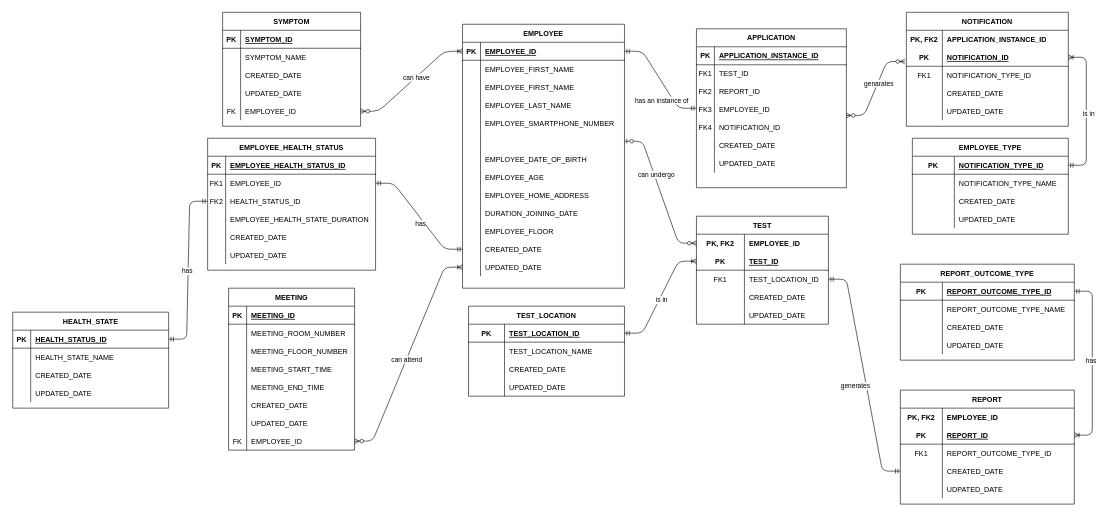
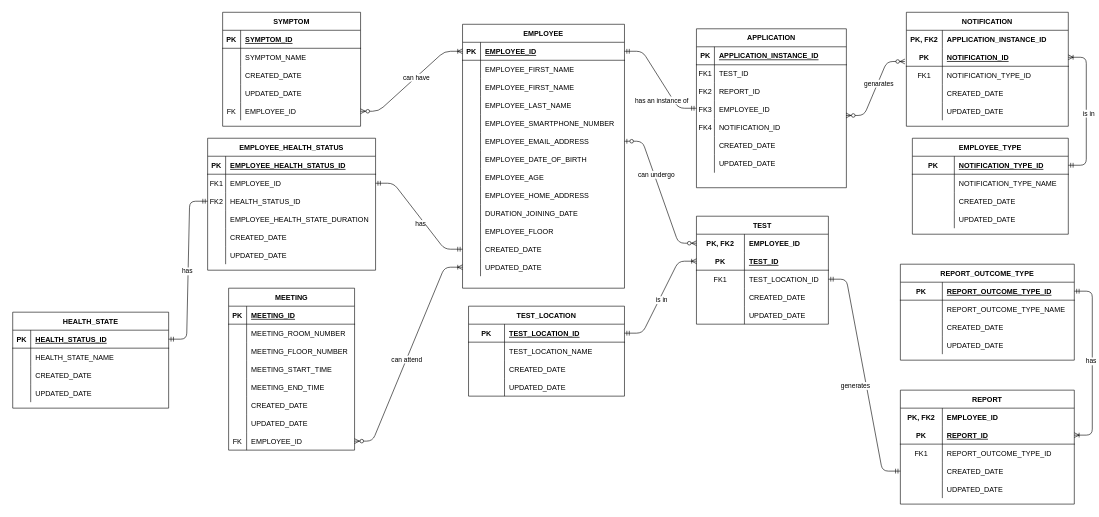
node "EMPLOYEE_EMAIL_ADDRESS": added
